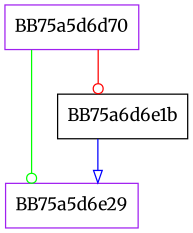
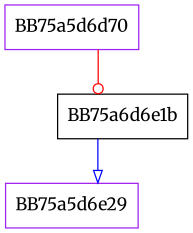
edge "BB75a5d6d70" -> "BB75a5d6e29": removed
